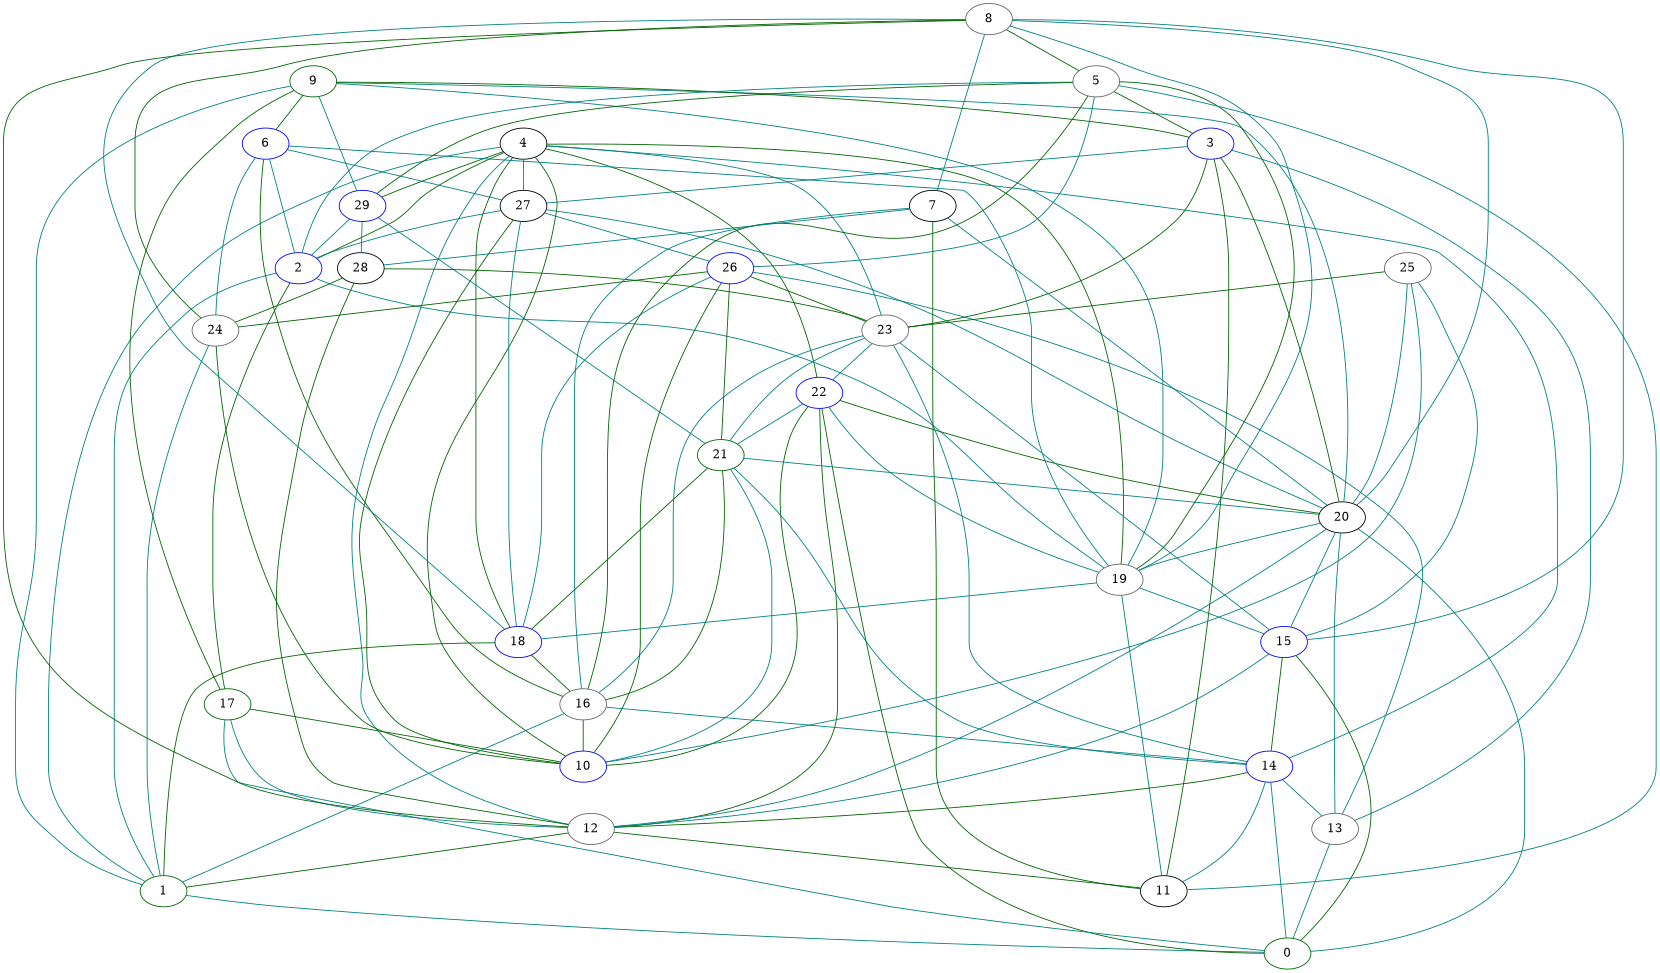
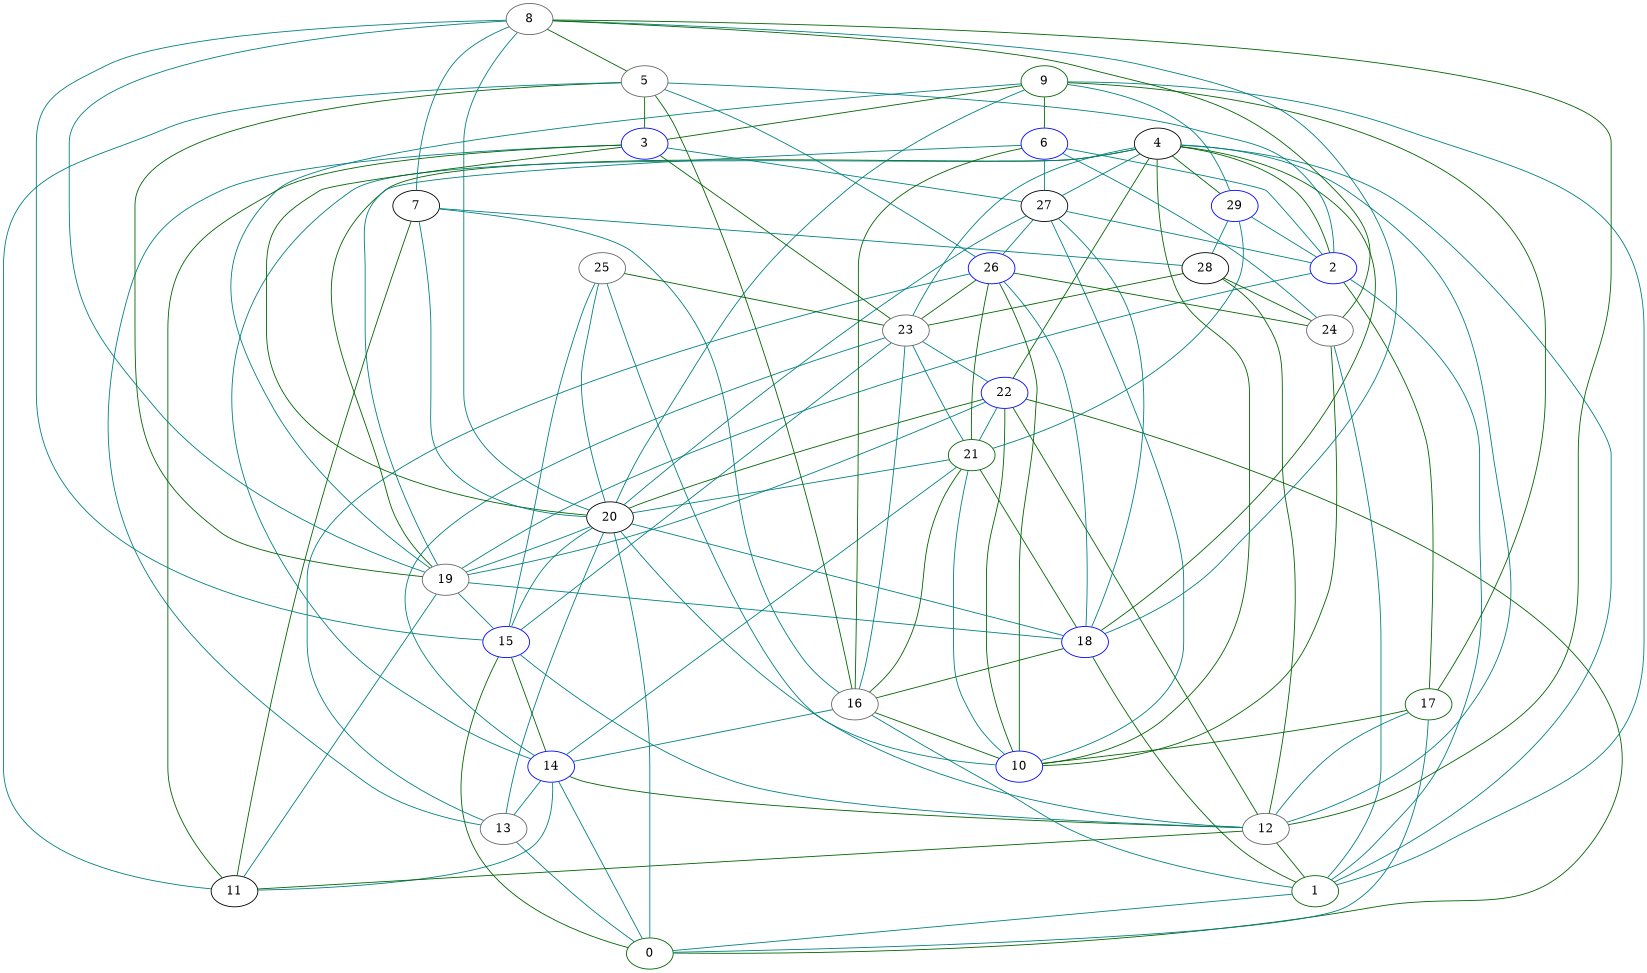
edge "5" -- "29": removed
edge "27" -- "10": color darkgreen -> teal
edge "20" -- "18": added
